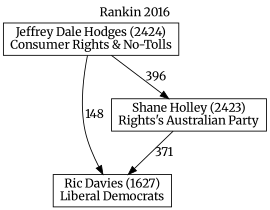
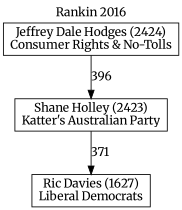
edge "Jeffrey Dale Hodges (2424) Consumer Rights & No-Tolls" -> "Ric Davies (1627) Liberal Democrats": removed, label "148"
node "Shane Holley (2423) Rights's Australian Party": label "Shane Holley (2423) Rights's Australian Party" -> "Shane Holley (2423) Katter's Australian Party"
